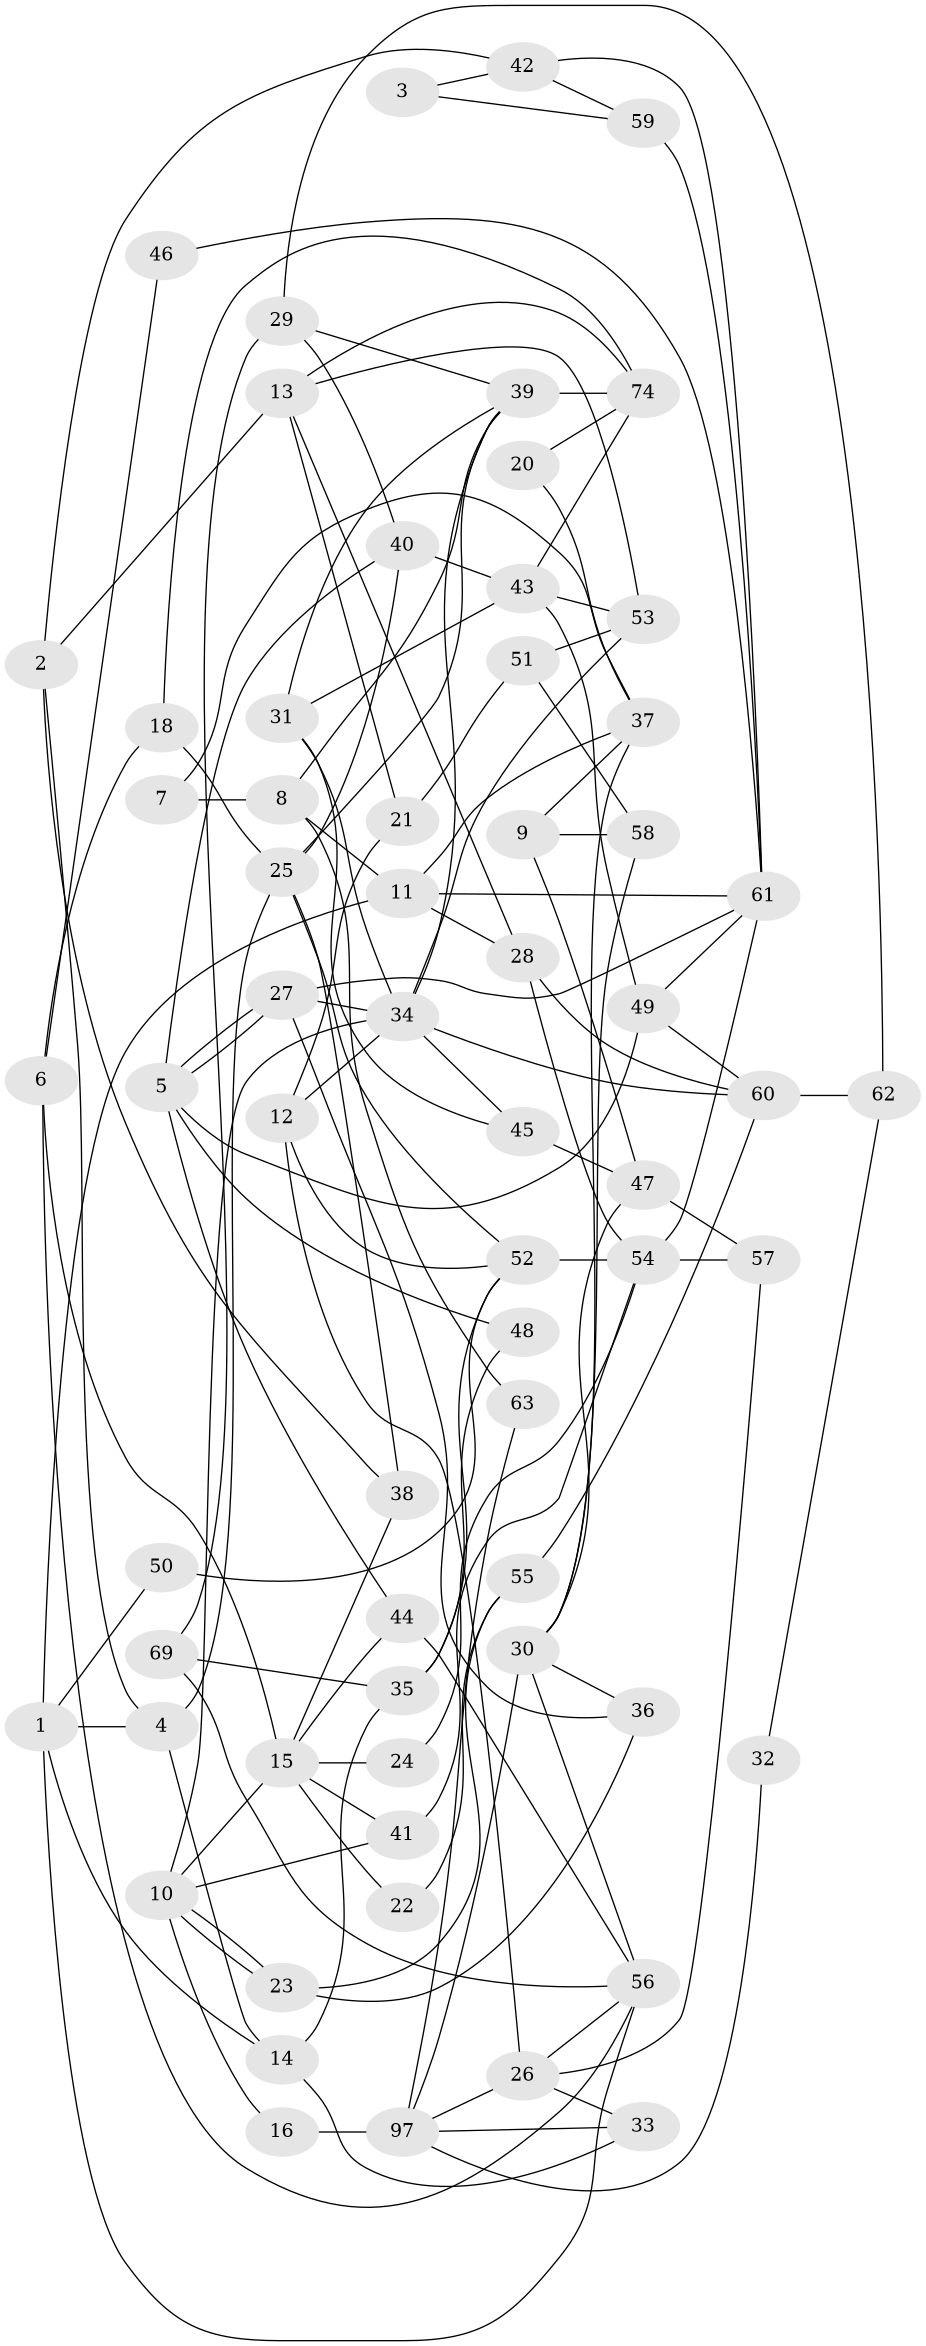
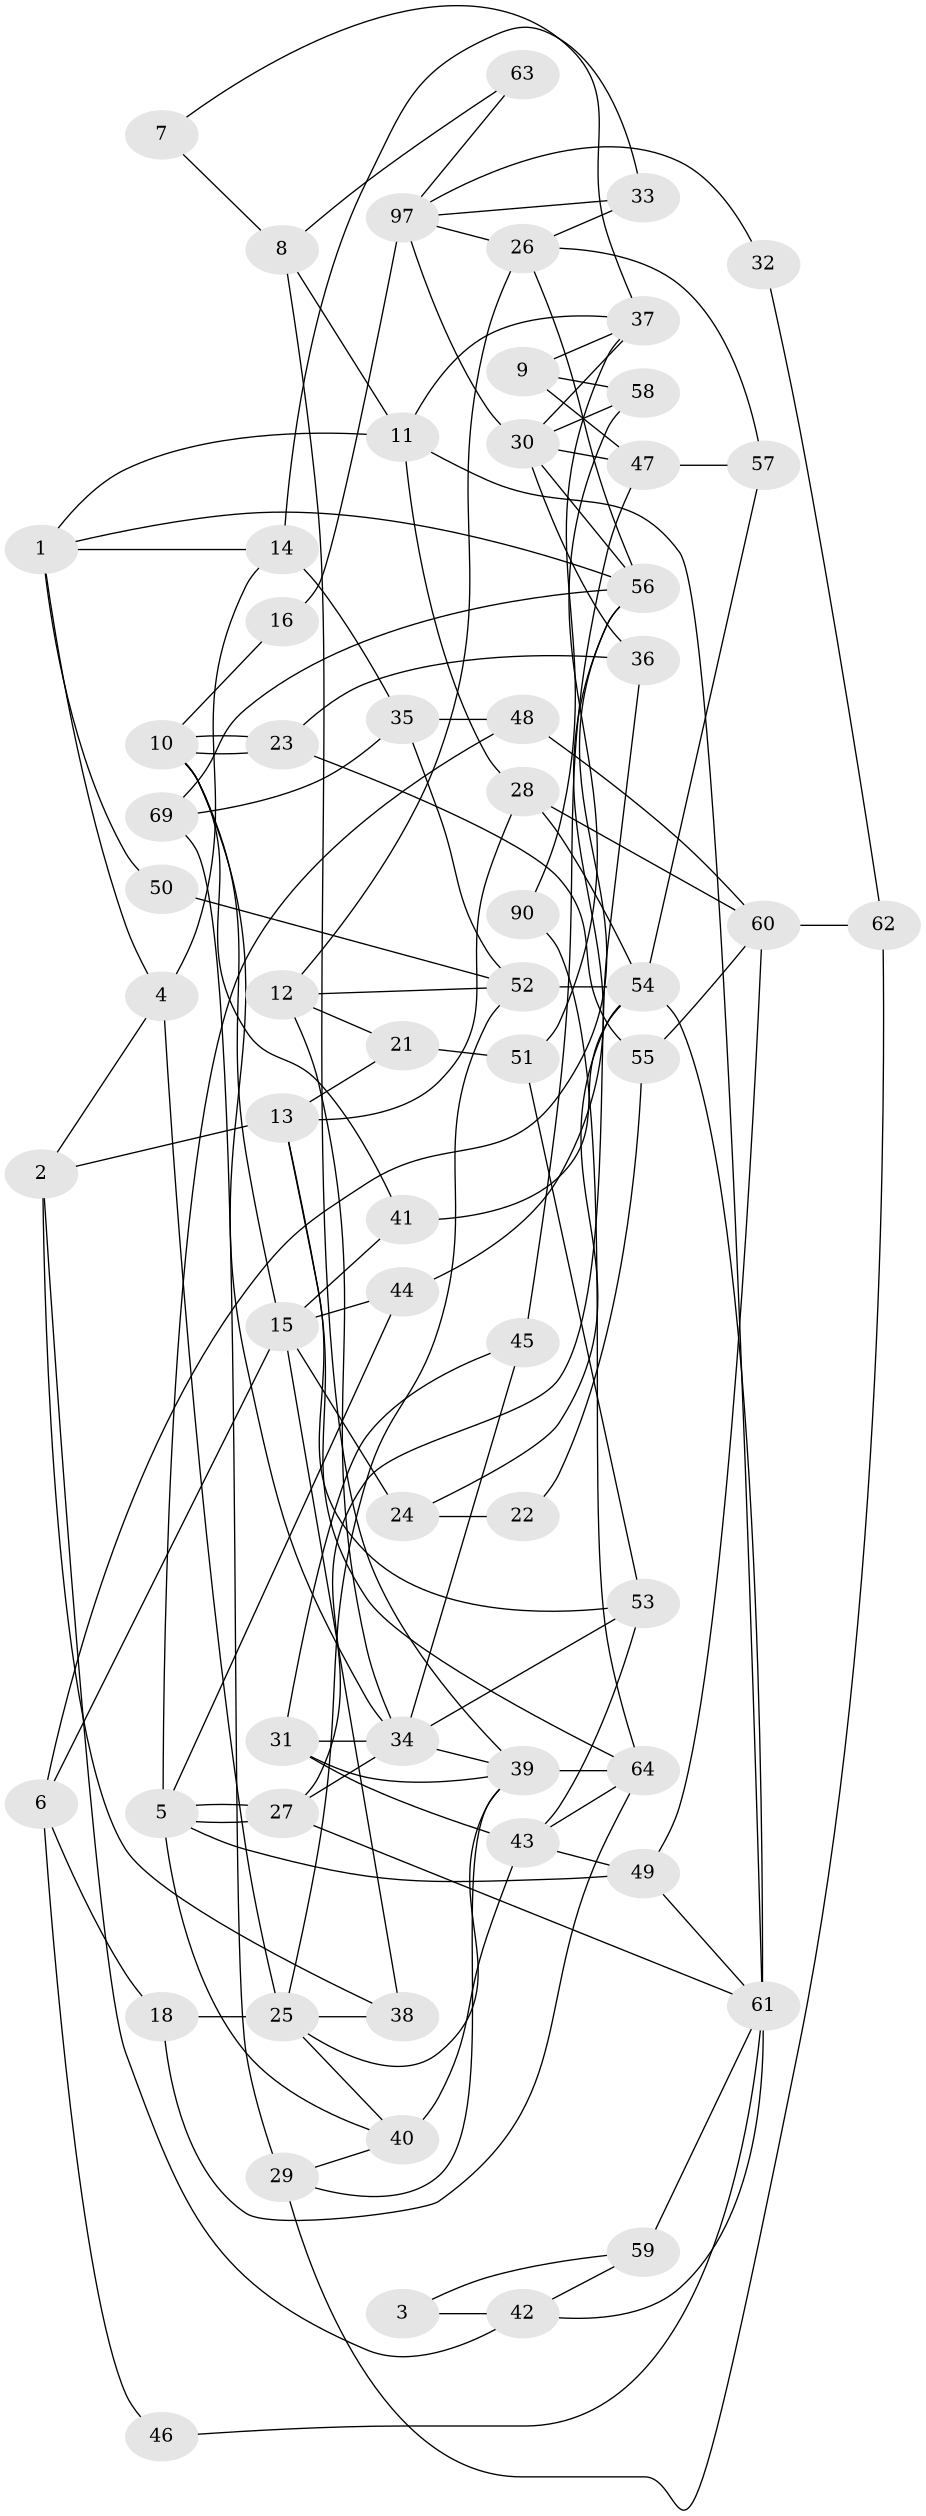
node "74": label "74" -> "64"
node "20": label "20" -> "90"
edge "34" -- "60": now "48" -- "60"
edge "15" -- "22": now "24" -- "22"
